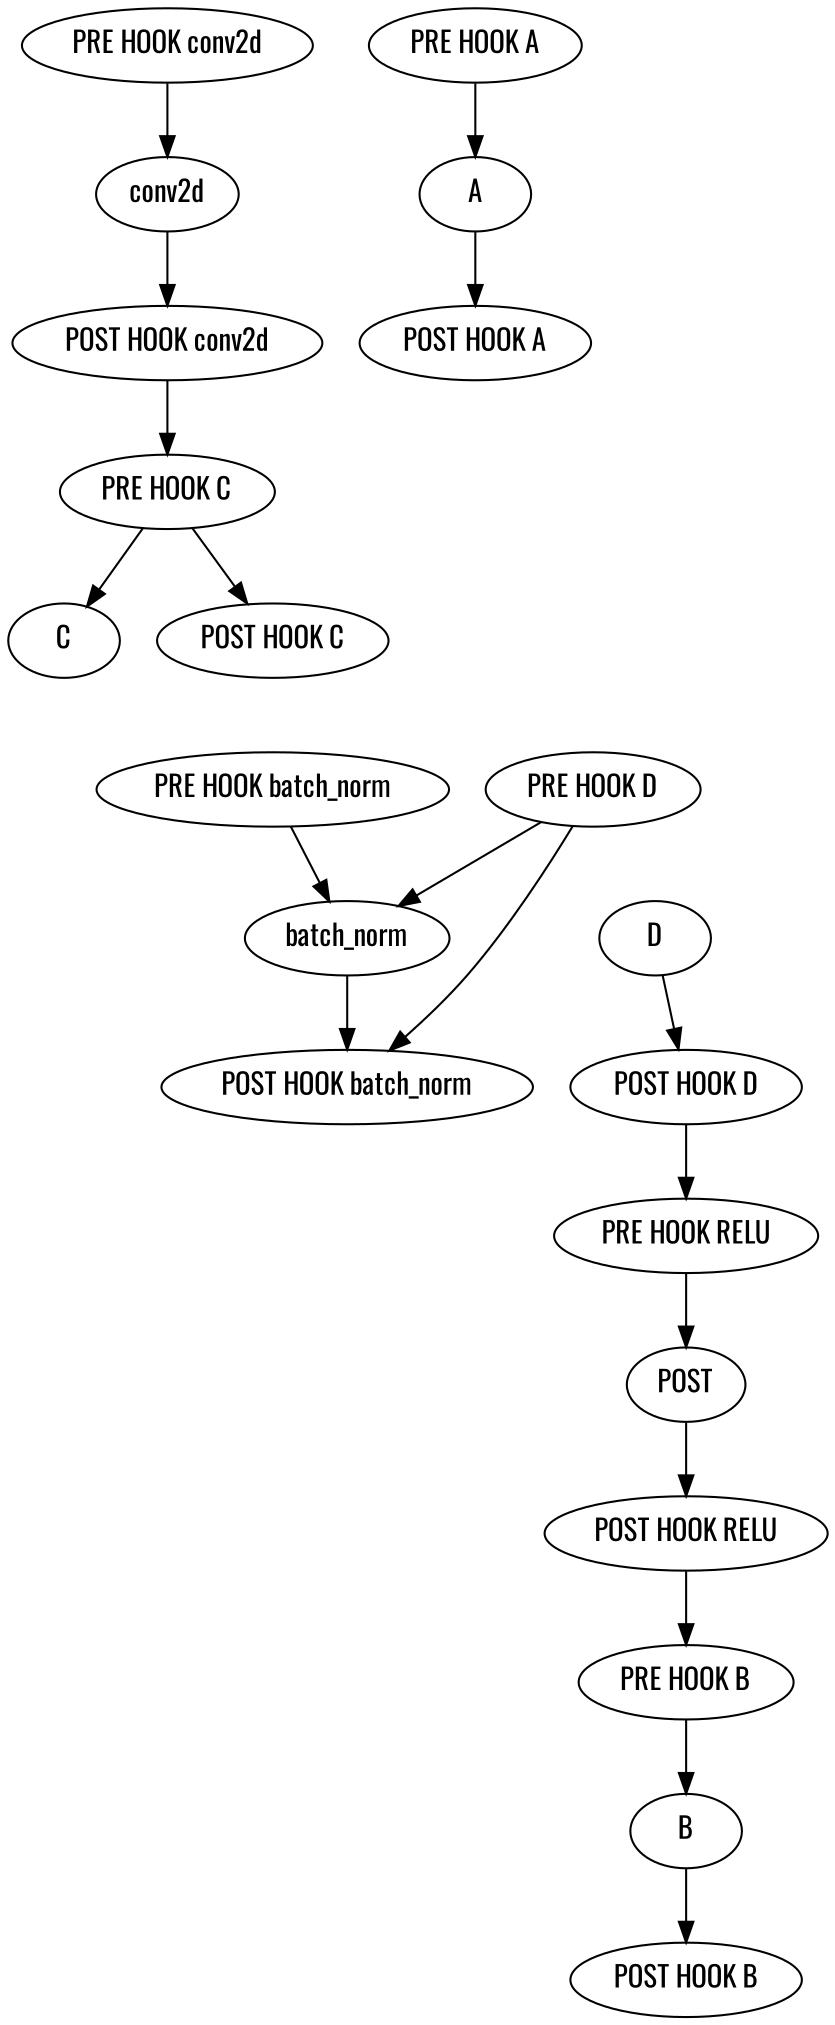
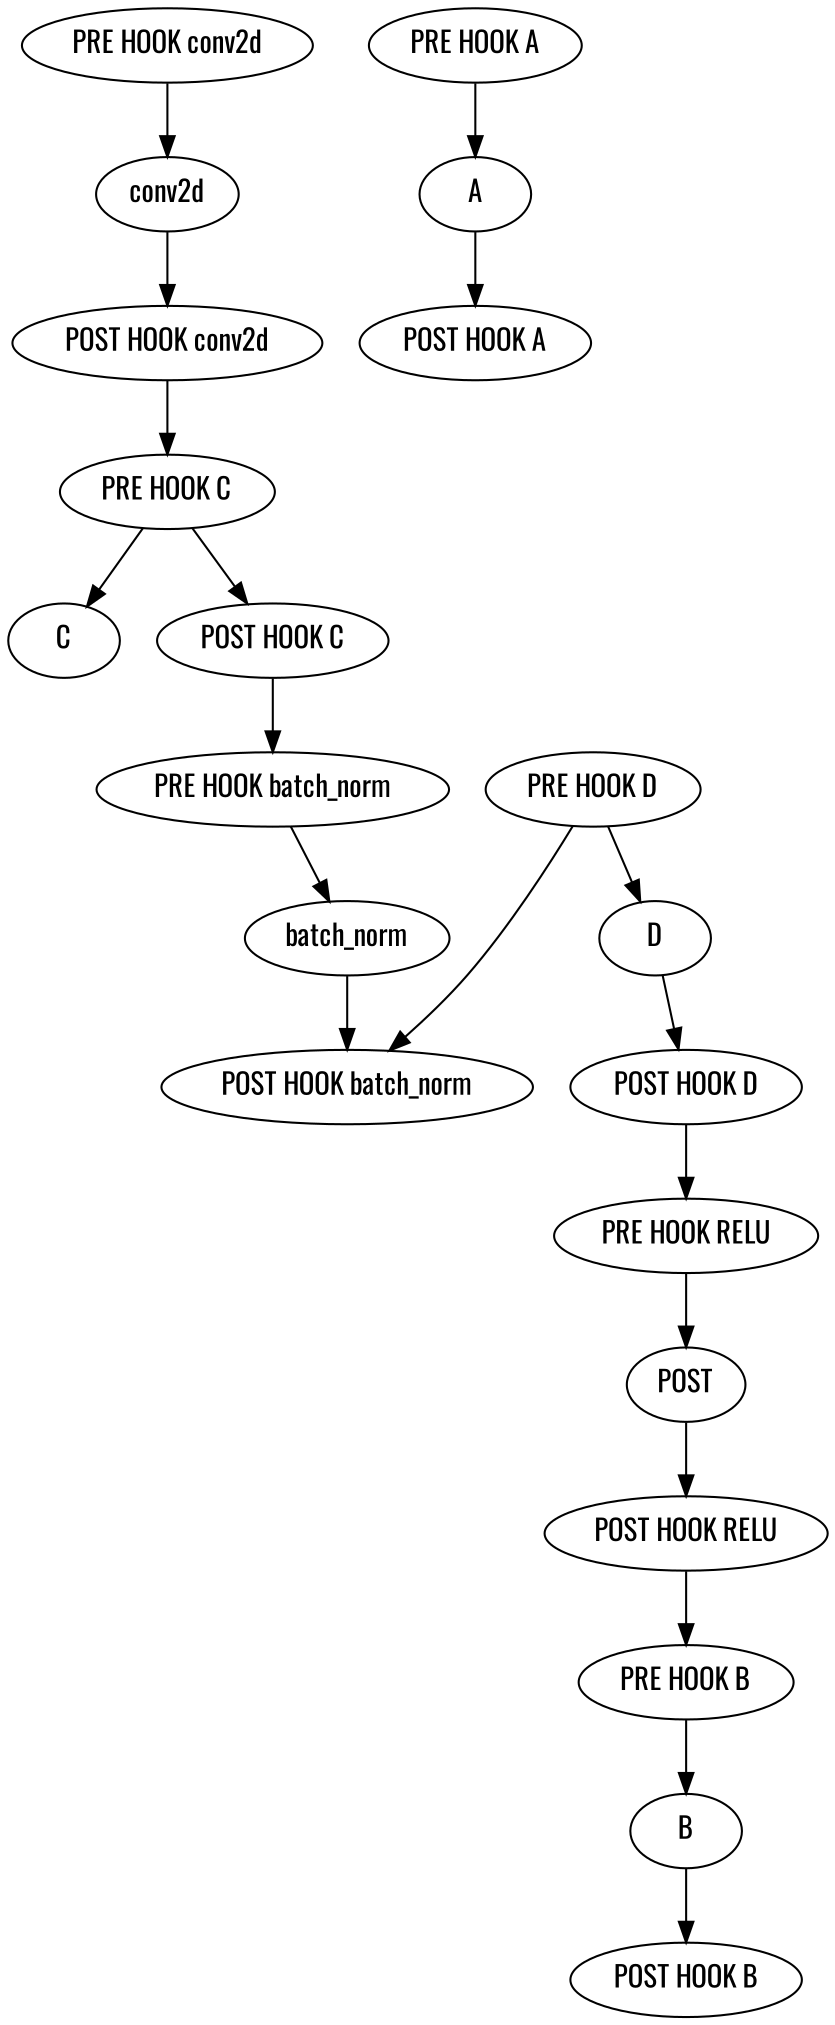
edge "POST HOOK C" -> "PRE HOOK batch_norm": added
edge "PRE HOOK D" -> "batch_norm": now "PRE HOOK D" -> "D"
